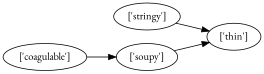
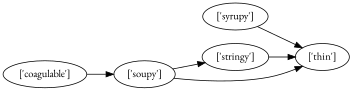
node "['syrupy']": added
edge "['soupy']" -> "['stringy']": added
